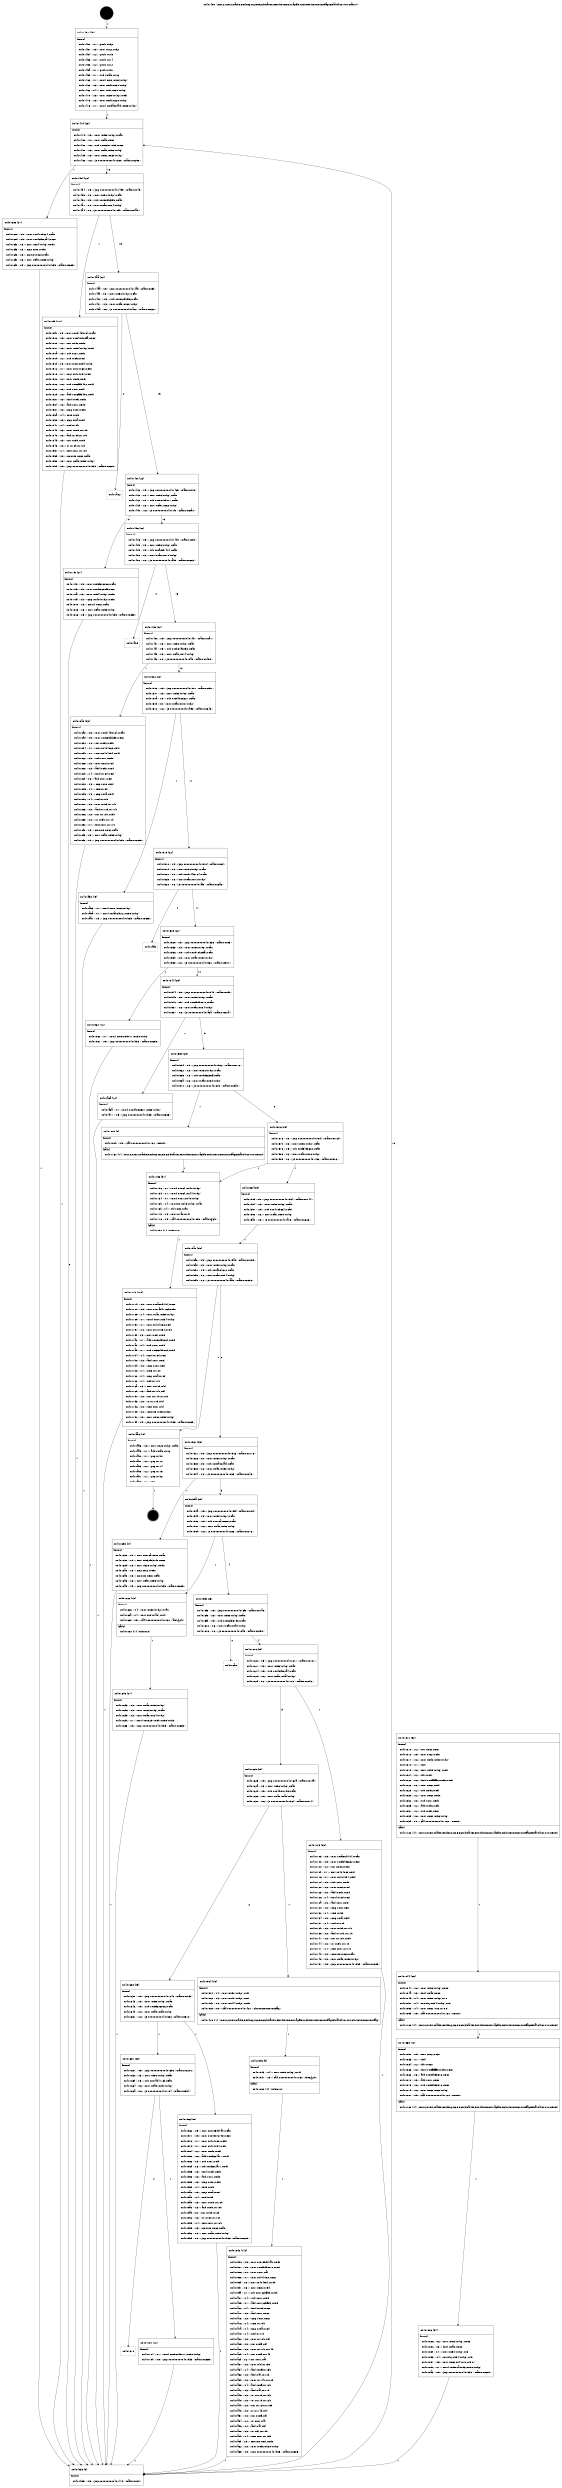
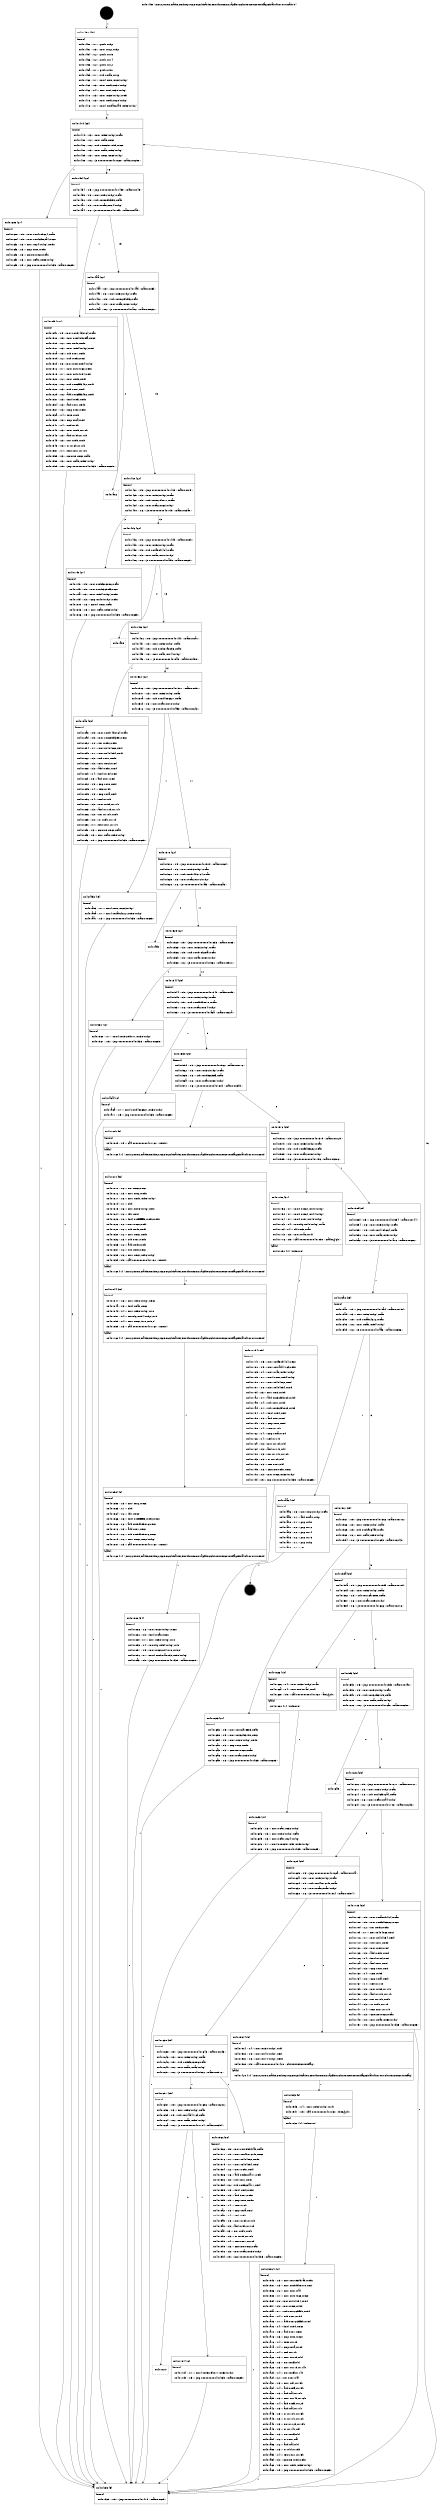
edge "0x40180b [5]" -> "0x401756 [37]": now "0x40180b [5]" -> "0x401810 [52]"
